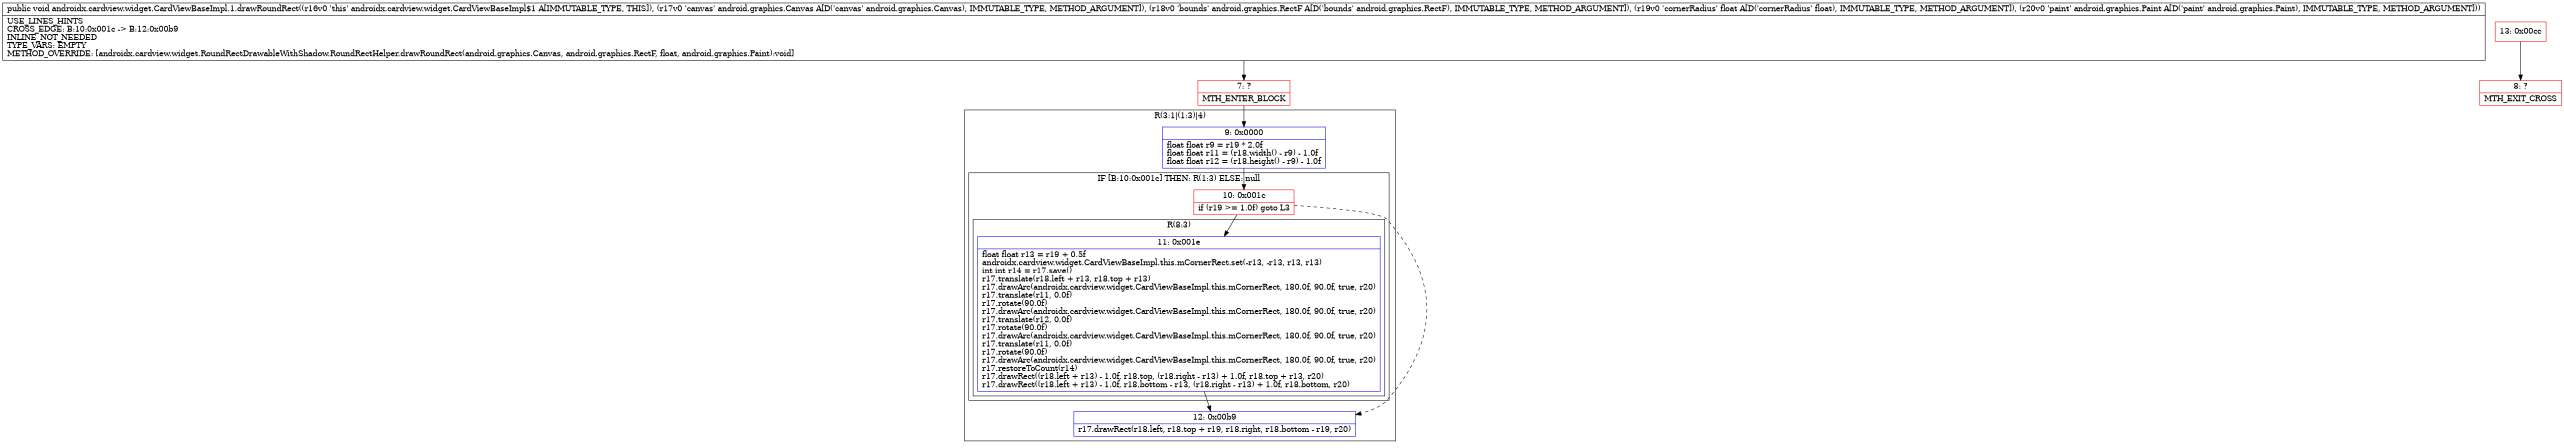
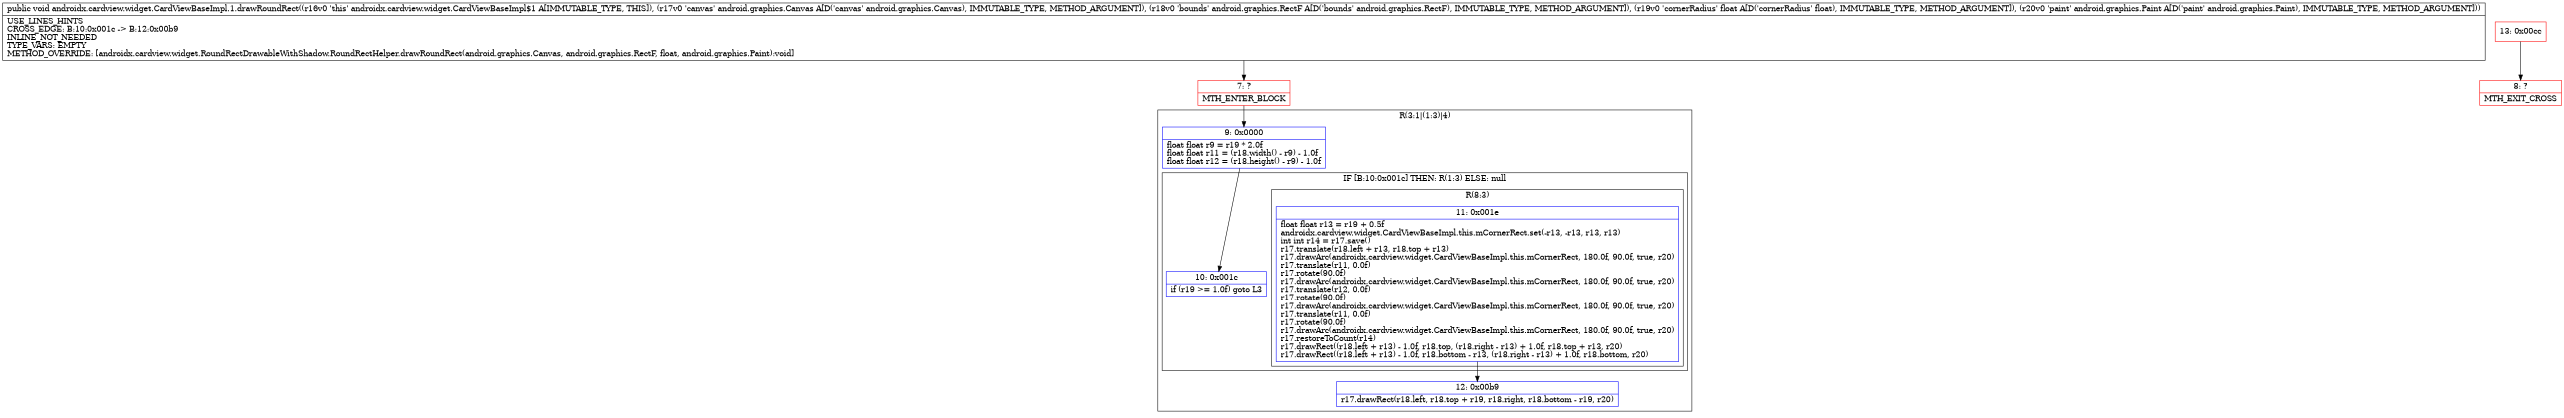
node "10: 0x001c": color red -> blue
edge "10: 0x001c" -> "11: 0x001e": removed
edge "10: 0x001c" -> "12: 0x00b9": removed
